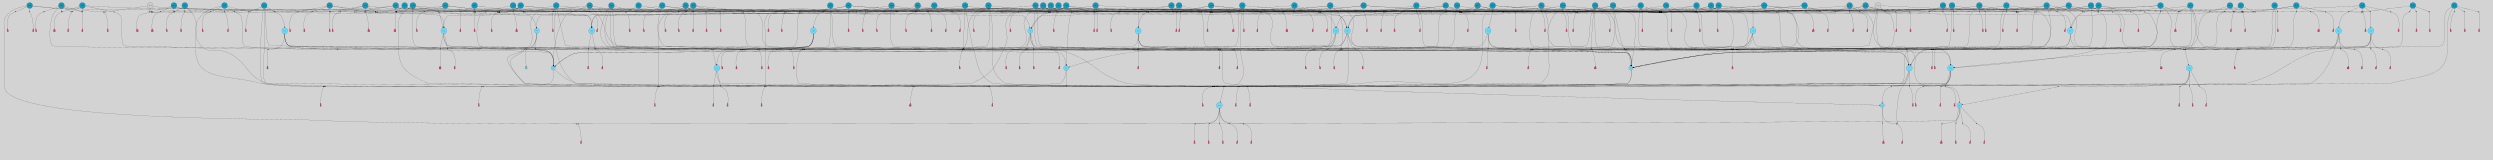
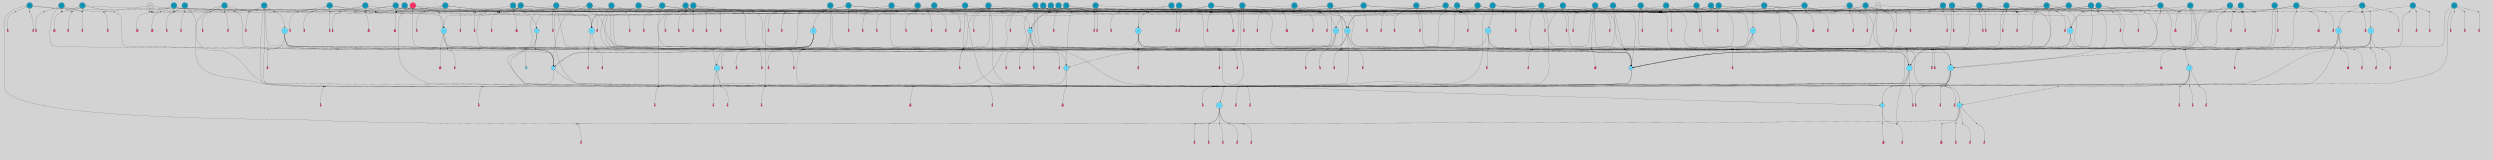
node "T410": fillcolor #1199bb -> #ff3366
node "T490": removed
node "11": added
